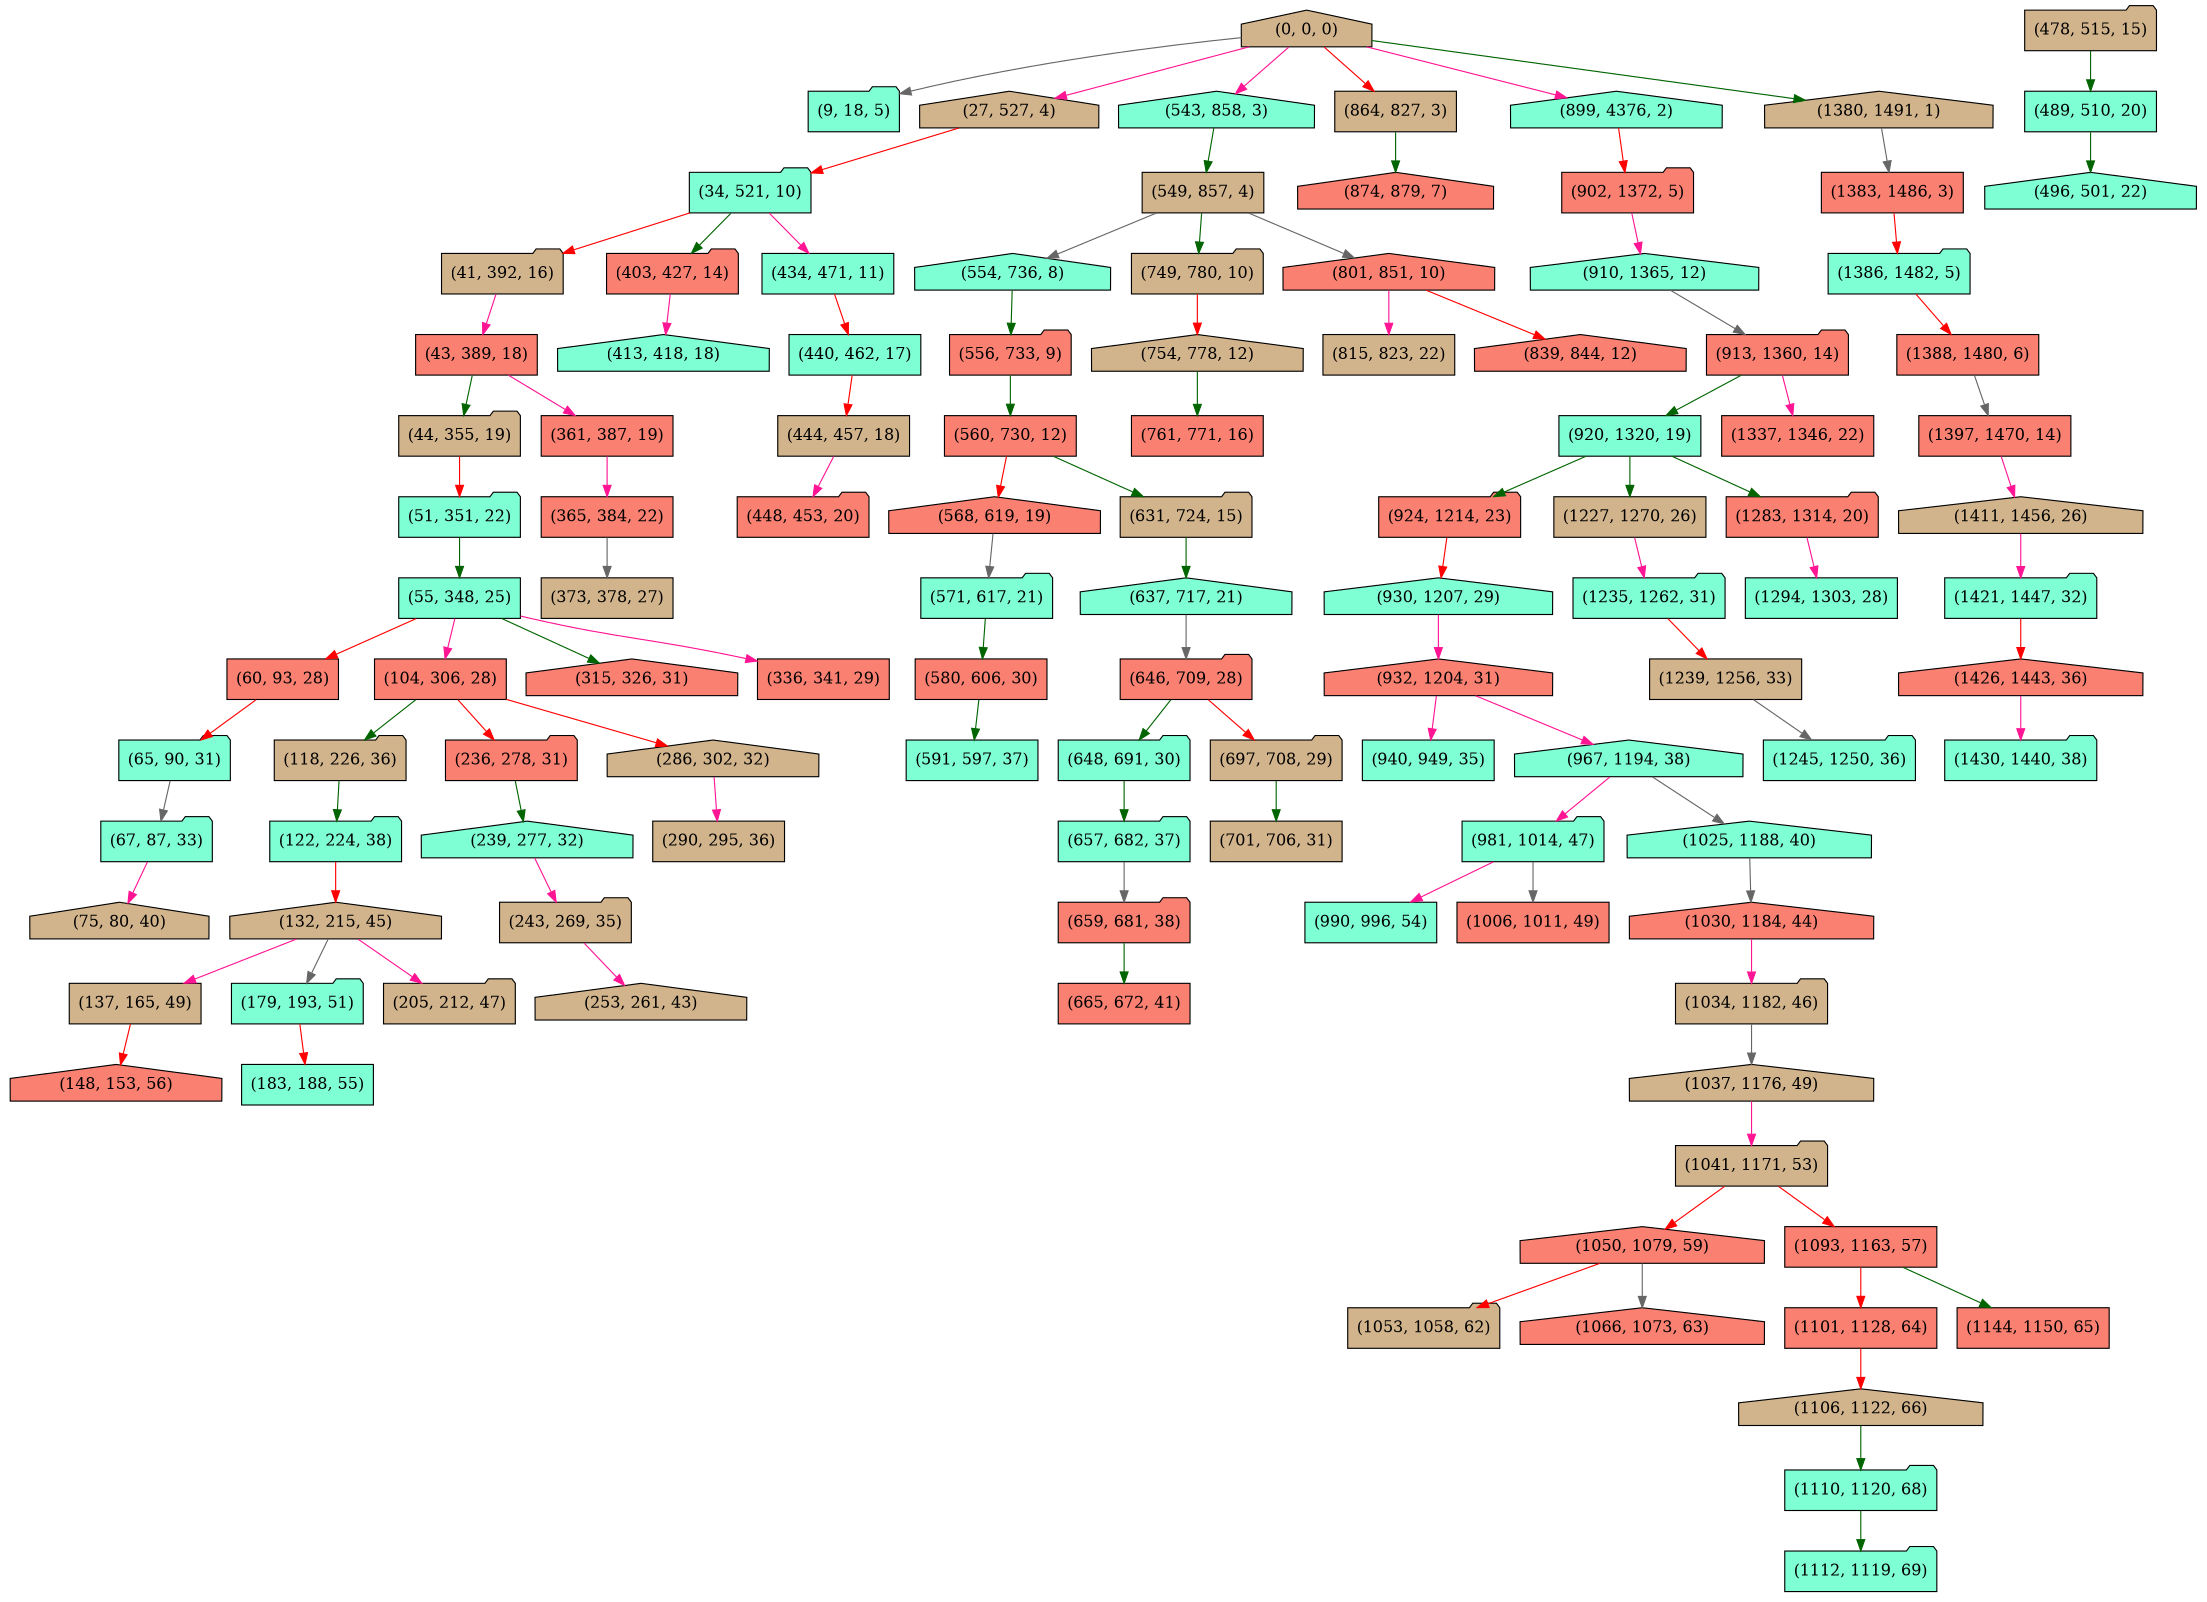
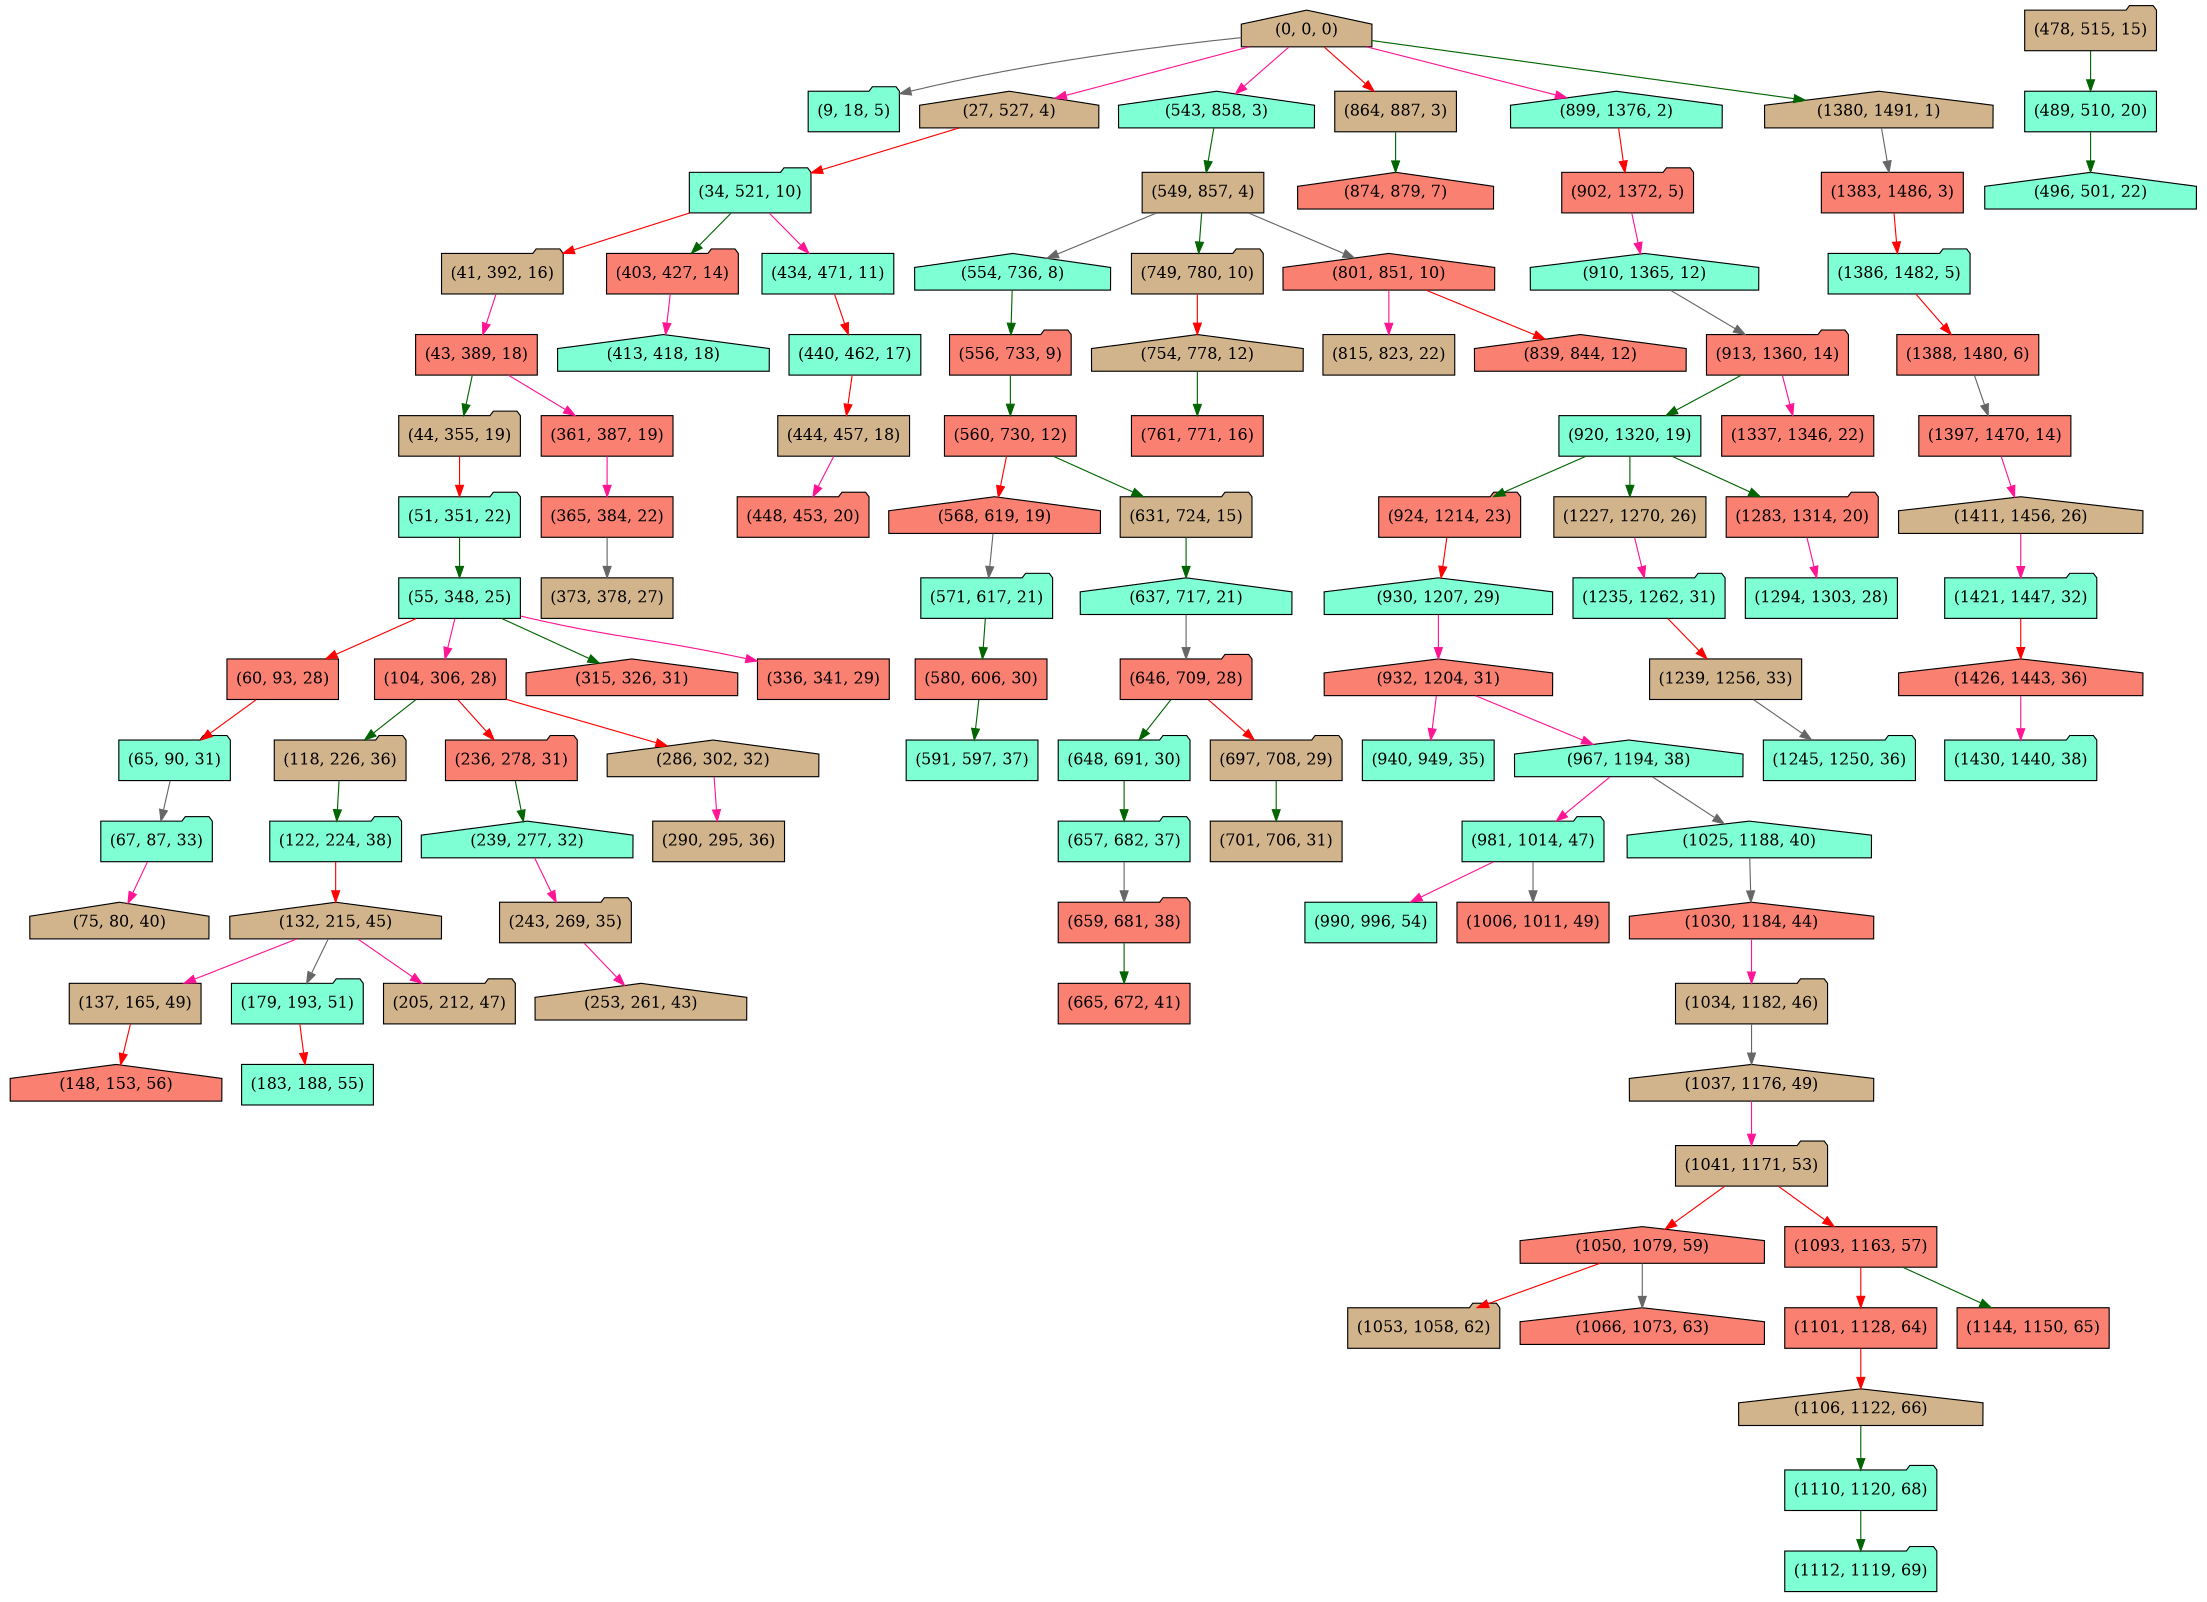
node "(864, 827, 3)": label "(864, 827, 3)" -> "(864, 887, 3)"
node "(899, 4376, 2)": label "(899, 4376, 2)" -> "(899, 1376, 2)"
